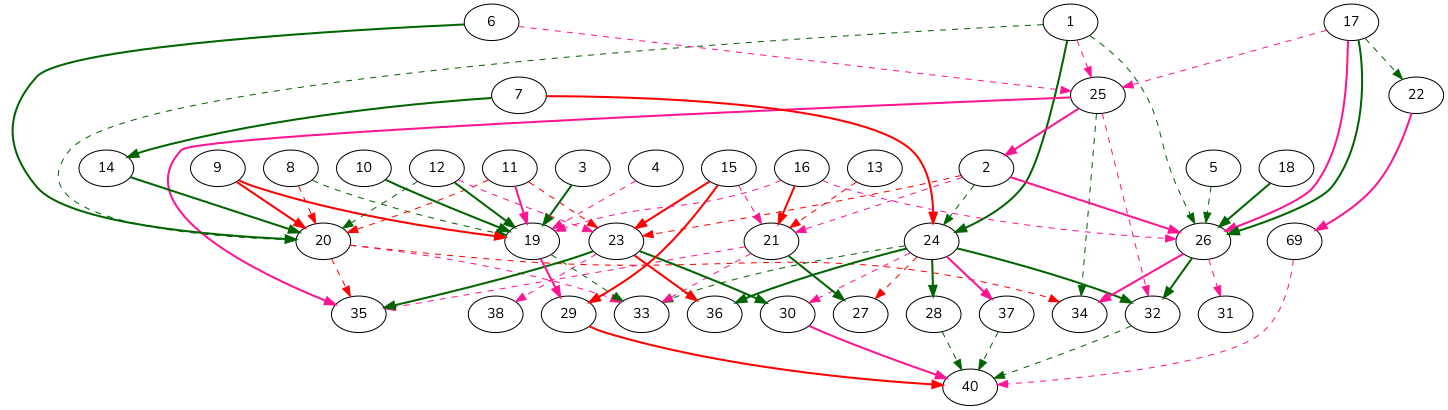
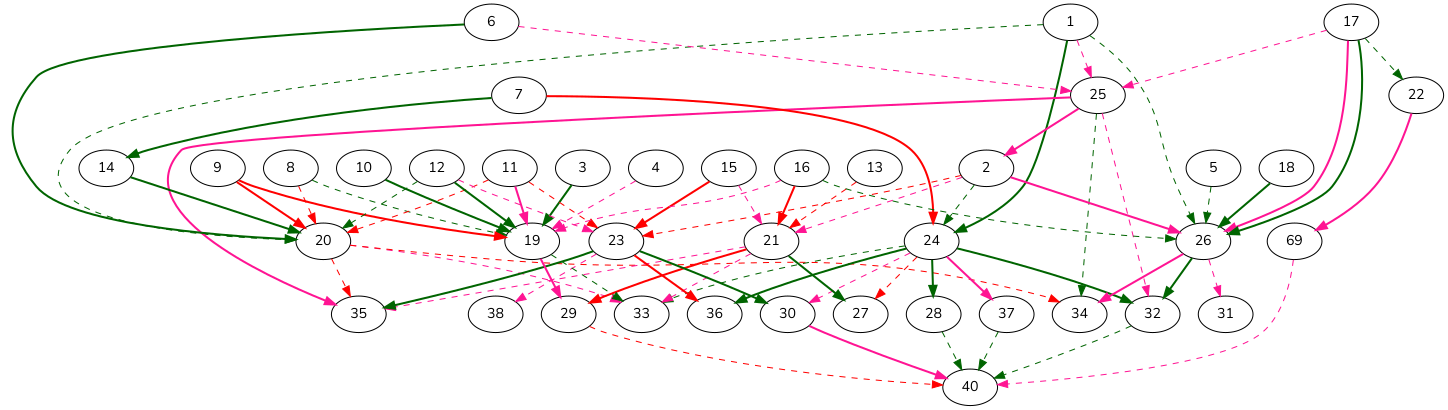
edge "16" -> "26": color deeppink -> darkgreen
edge "15" -> "29": now "21" -> "29"
edge "29" -> "40": style bold -> dashed
